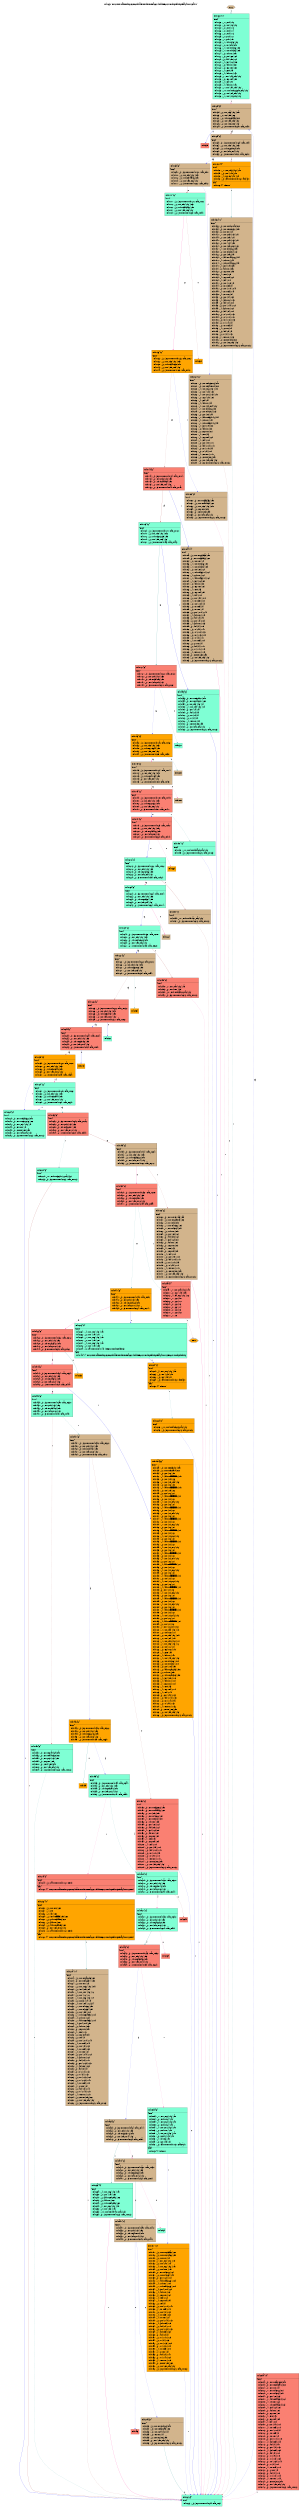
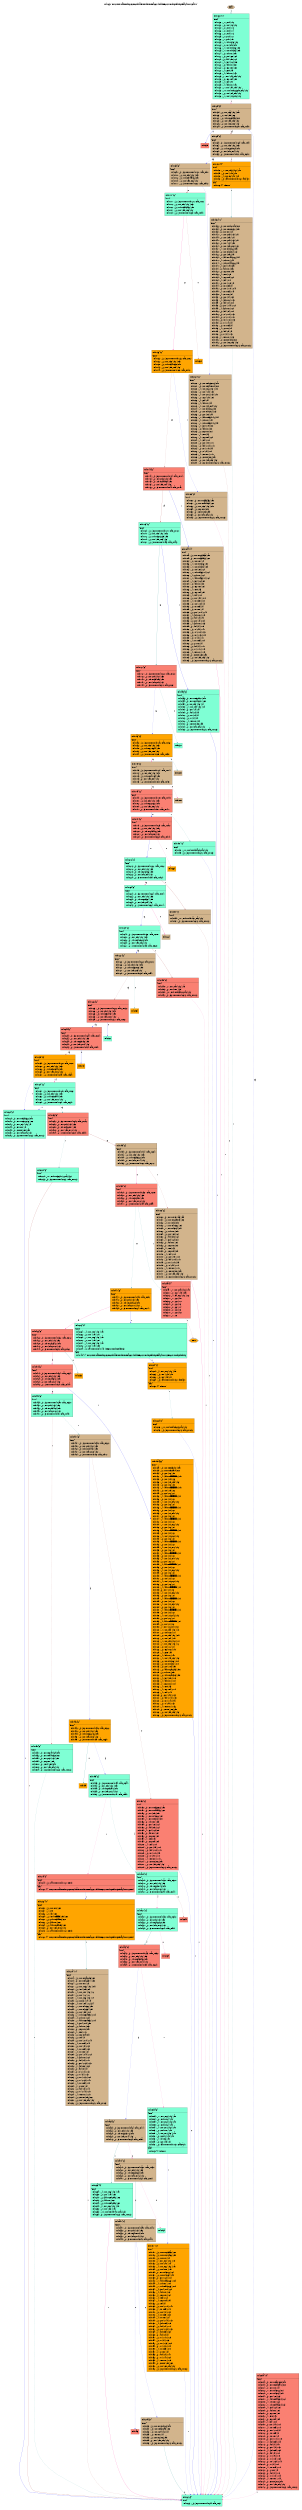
node "Entry": label "Entry" -> "Final"
